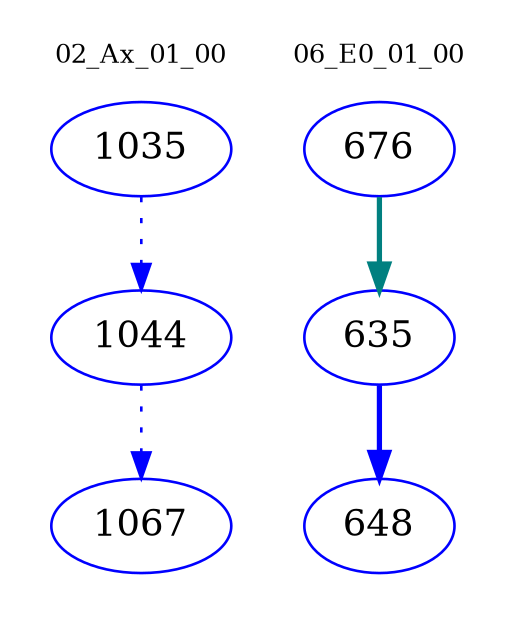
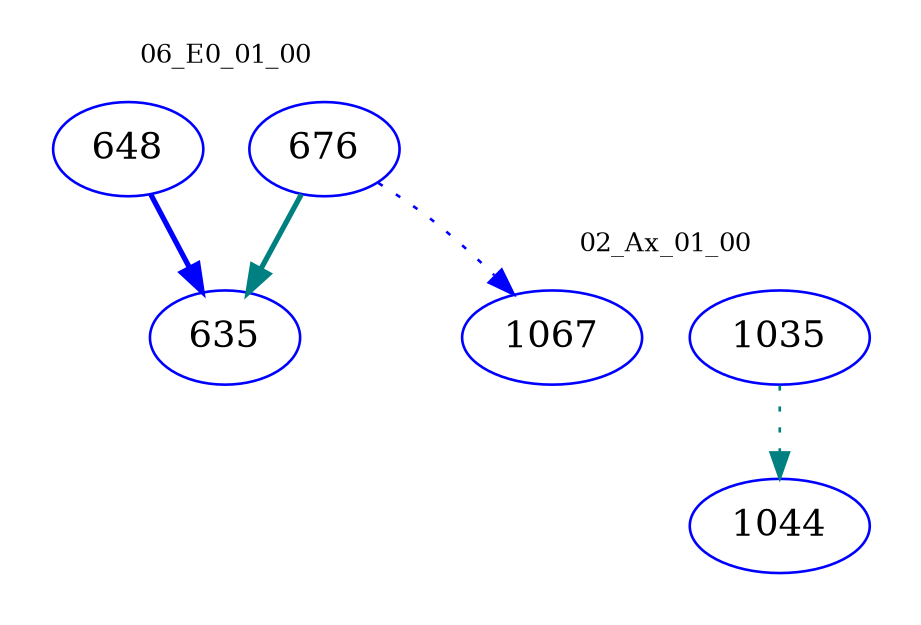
edge "1035" -> "1044": color blue -> teal
edge "1044" -> "1067": now "676" -> "1067"
edge "635" -> "648": reversed
